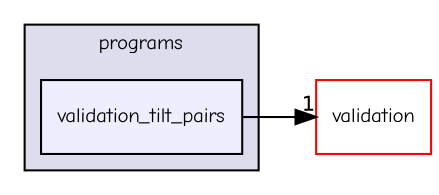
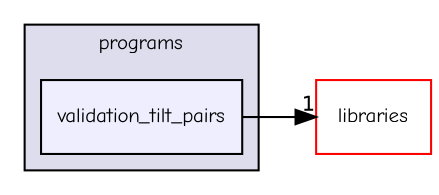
node "validation": label "validation" -> "libraries"
